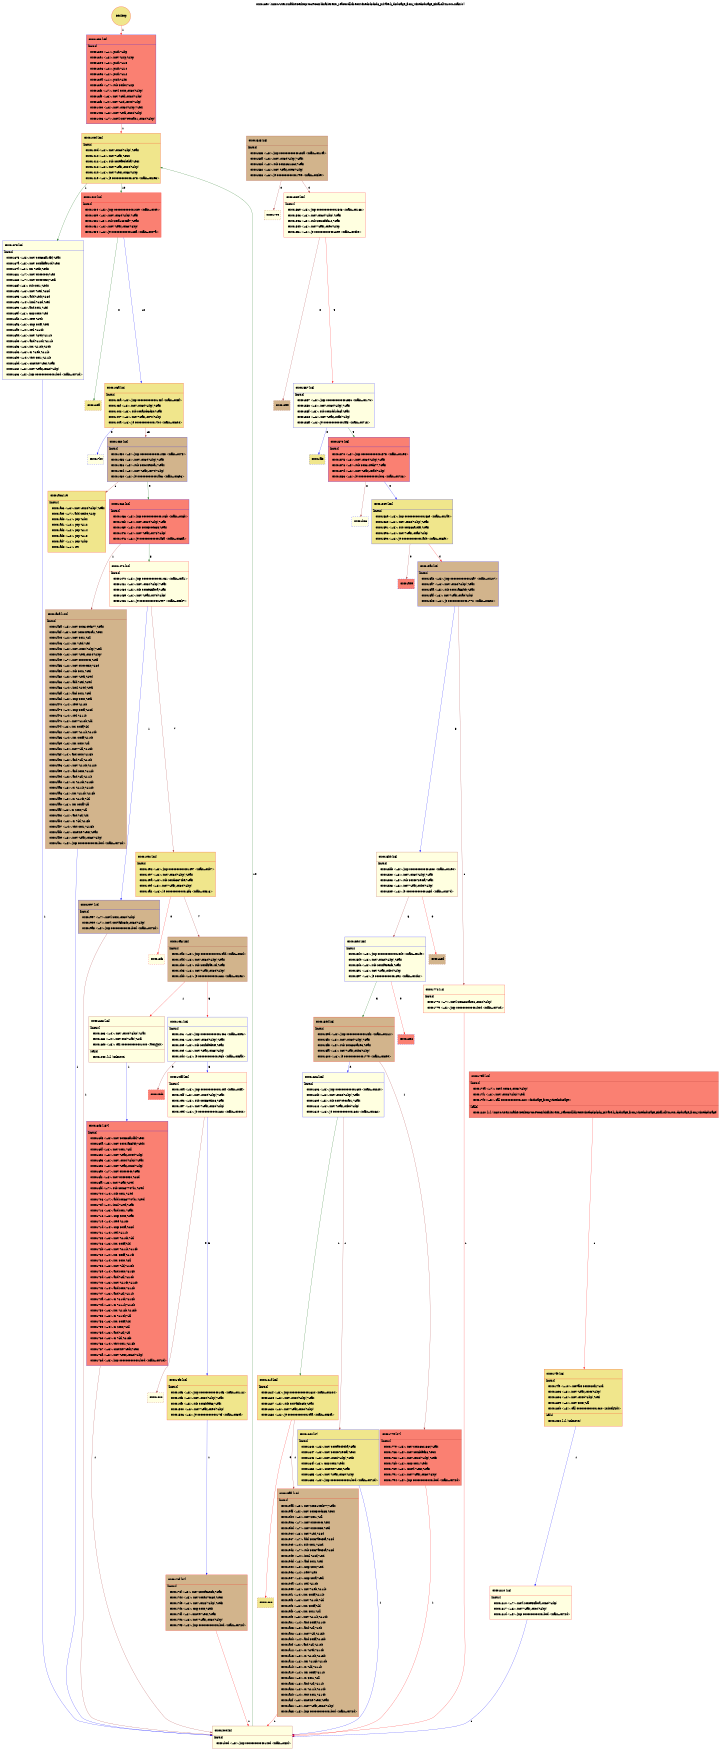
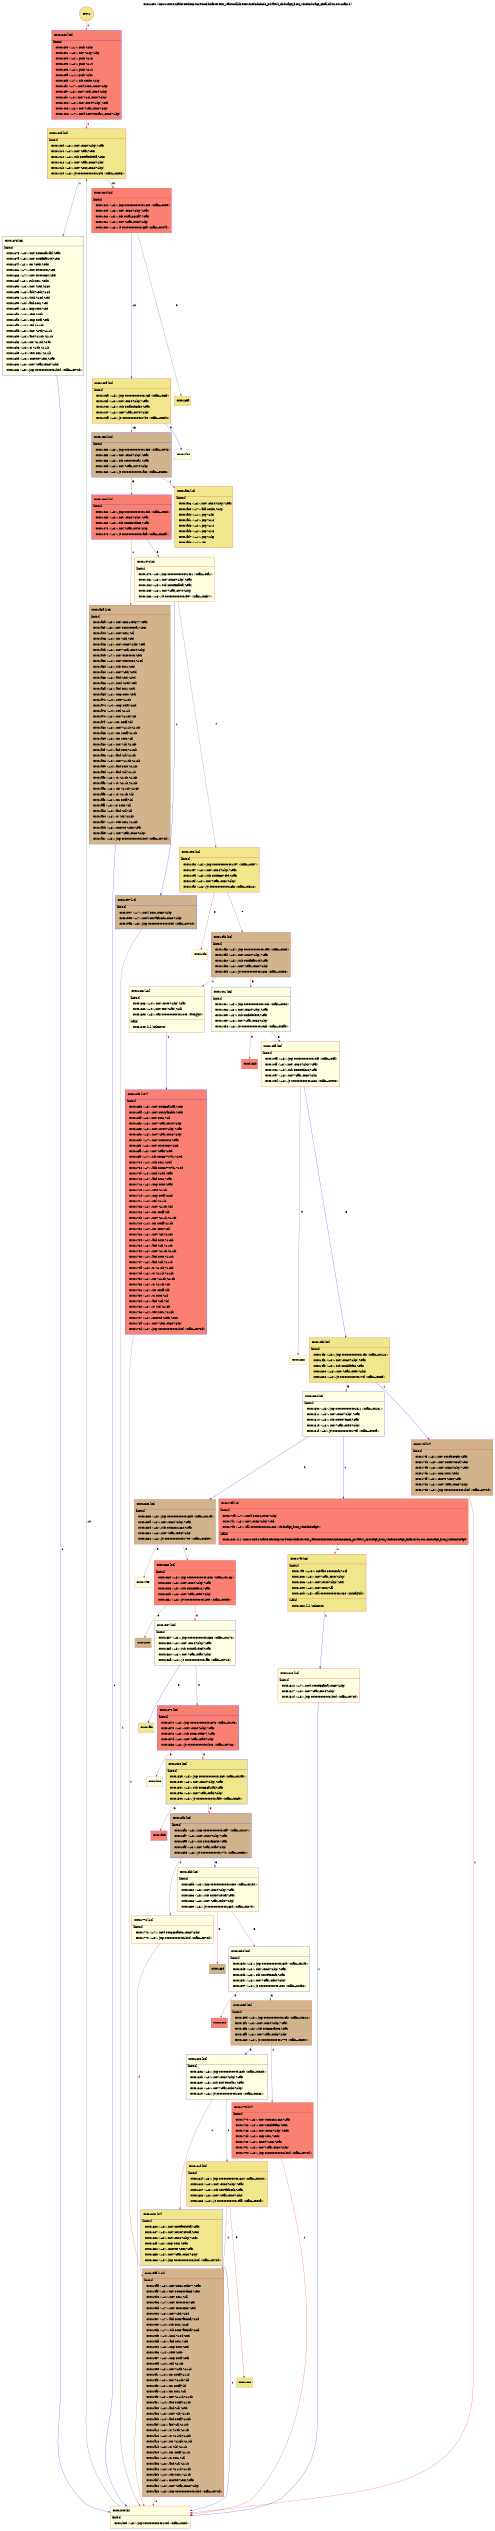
node "Desktop": label "Desktop" -> "Entry"
node "0x40153e [25]": fillcolor lightyellow -> salmon
edge "0x401570 [25]" -> "0x401589 [25]": color blue -> red
node "0x40150c [25]": added
edge "0x4016d5 [157]" -> "0x401b0d [5]": now "0x4016d5 [157]" -> "0x4019aa [144]"
